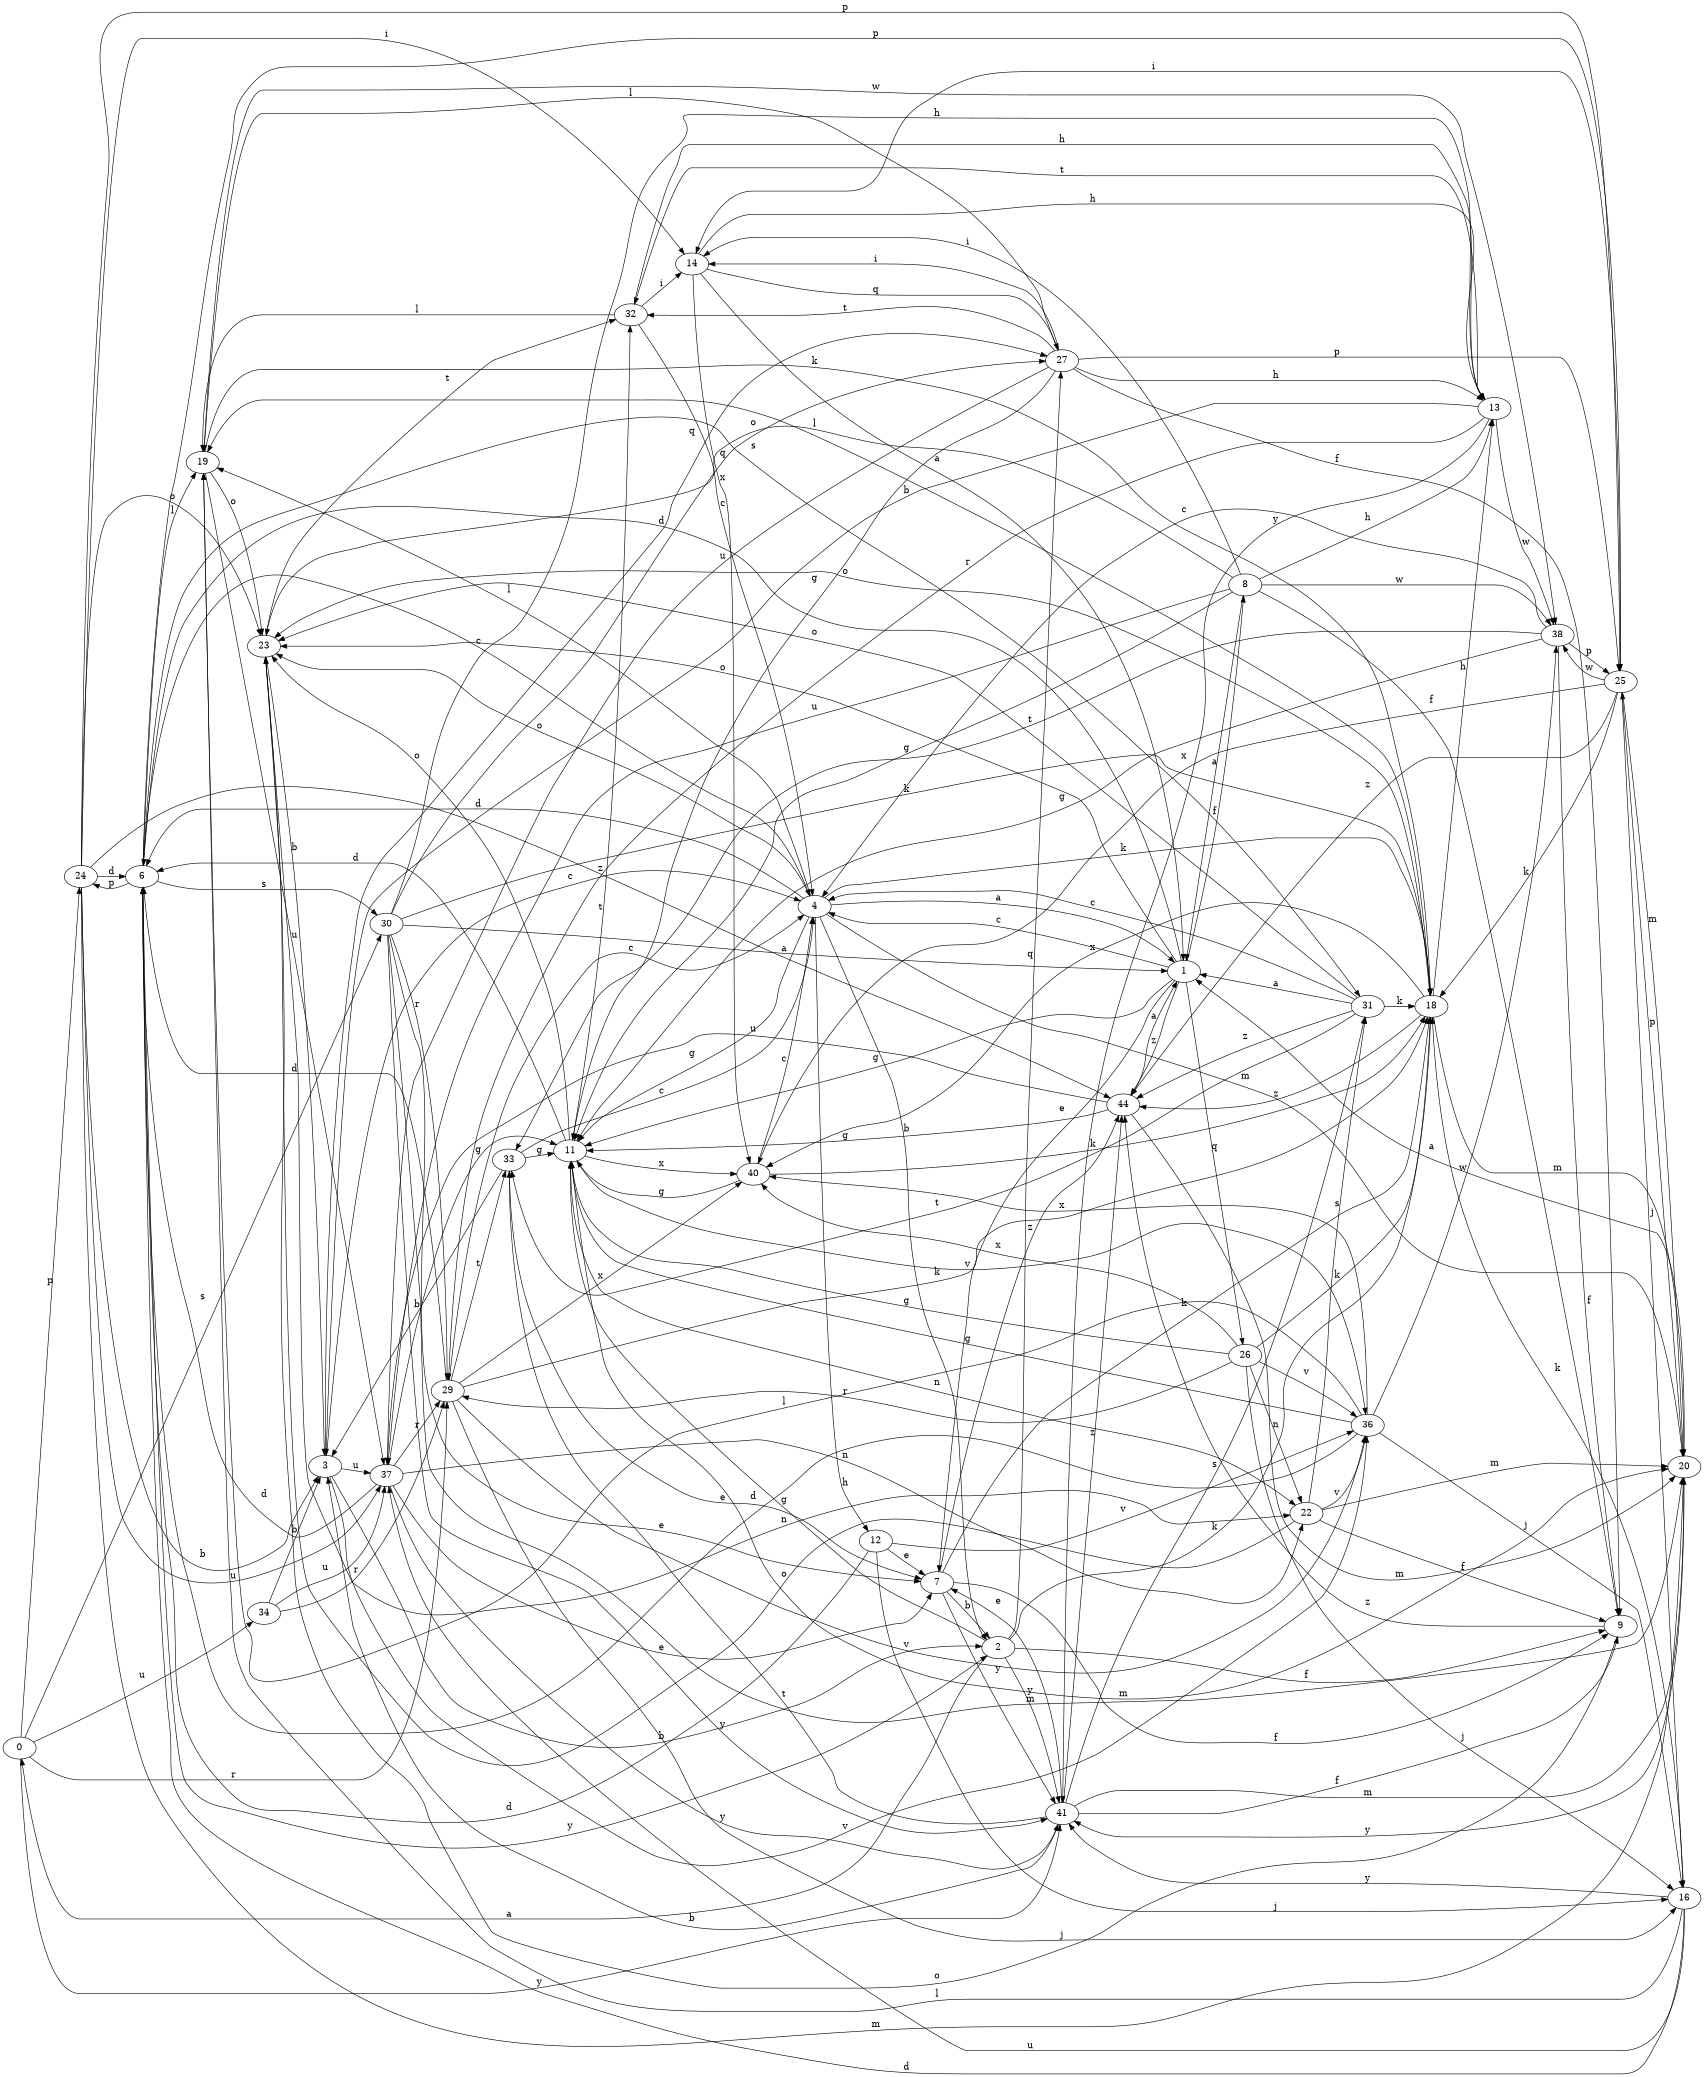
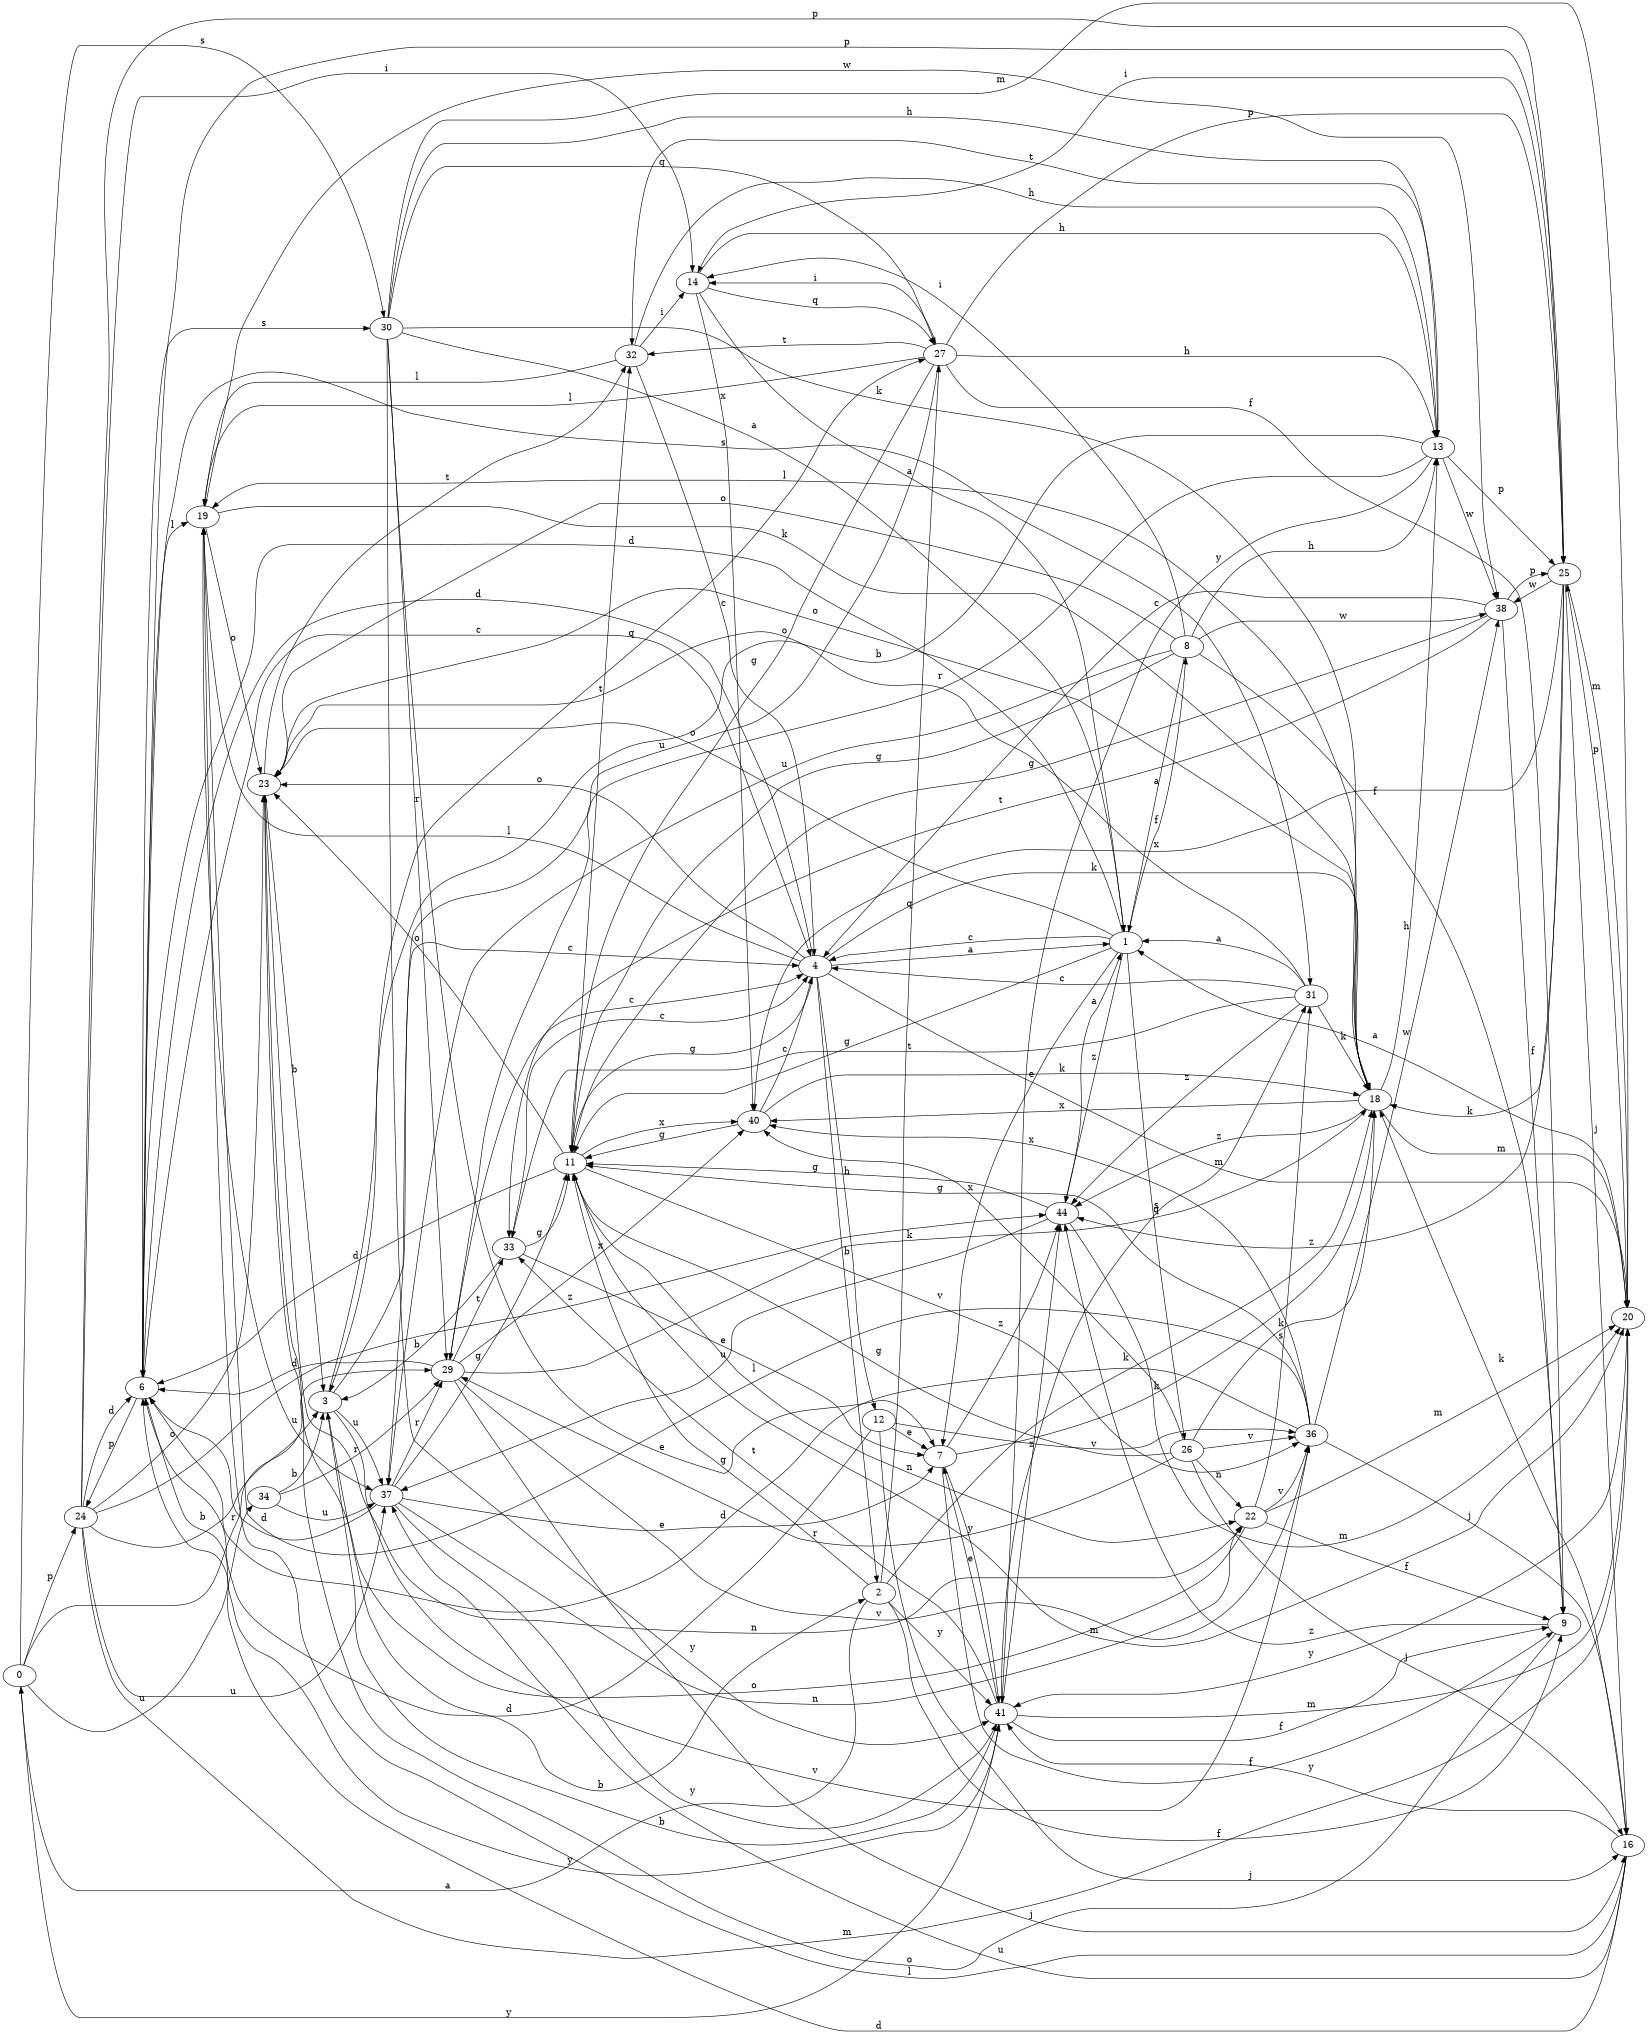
edge "13" -> "25": added, label "p"
edge "7" -> "2": removed, label "b"
edge "6" -> "2": now "6" -> "41"
